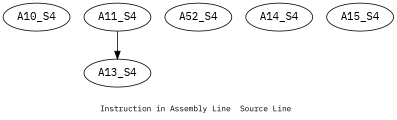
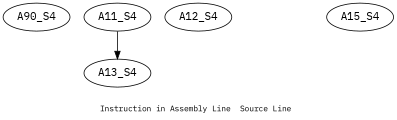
node "A10_S4": label "A10_S4" -> "A90_S4"
node "A52_S4": label "A52_S4" -> "A12_S4"
node "A14_S4": removed
